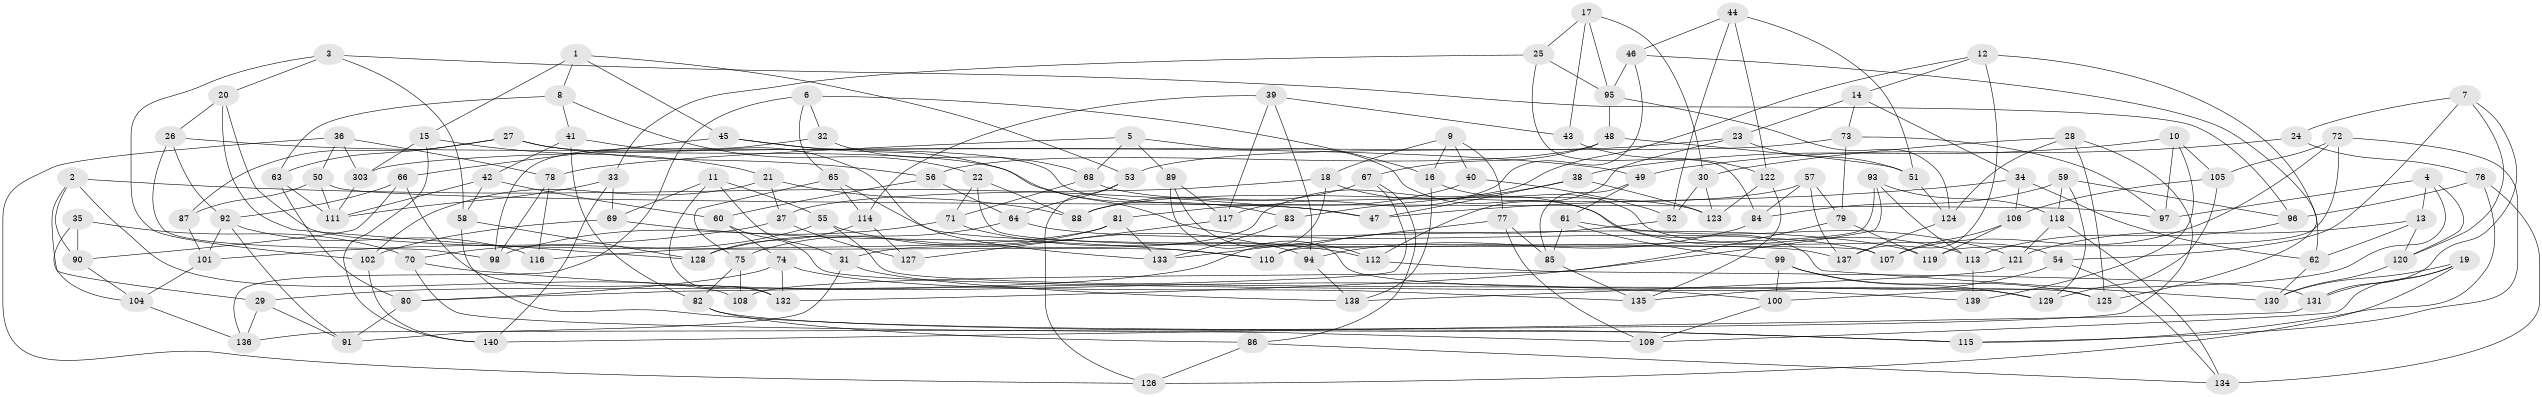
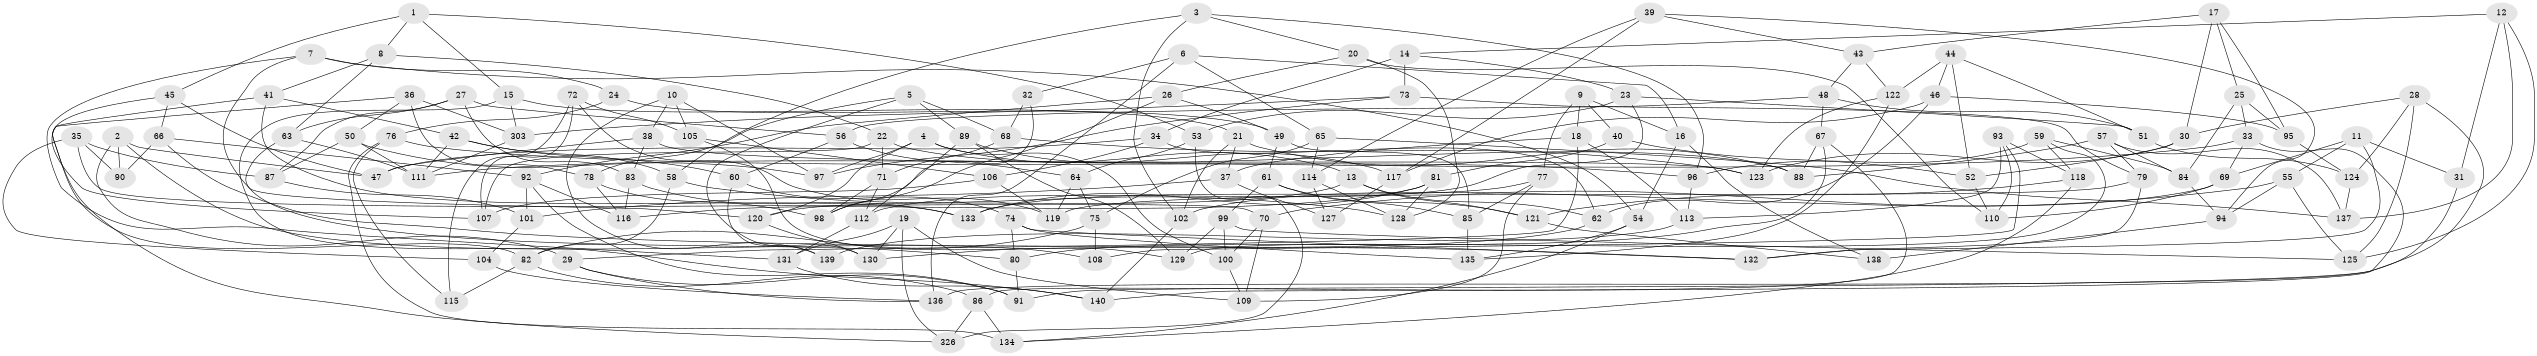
edge "95" -- "48": now "43" -- "48"
edge "35" -- "87": added
edge "83" -- "116": added
edge "90" -- "104": removed
edge "31" -- "138": removed
edge "58" -- "115": now "58" -- "82"
node "126": label "126" -> "326"
